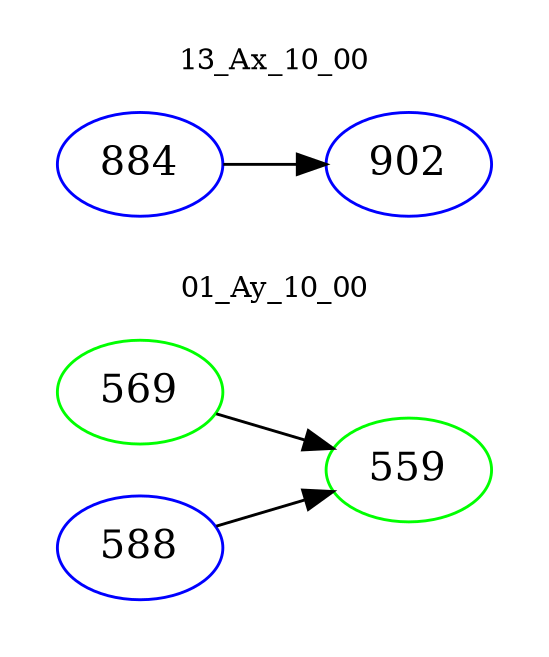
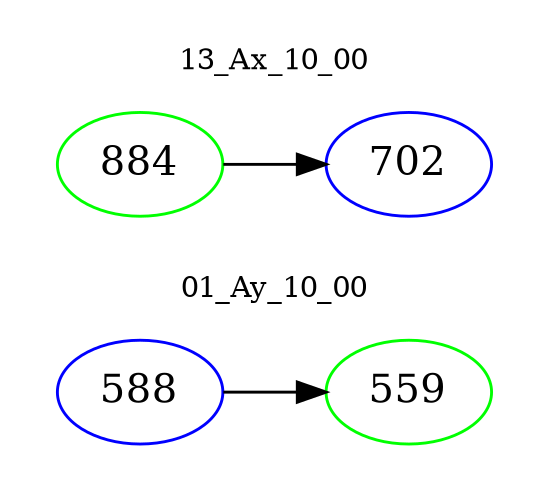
node "884": color blue -> green
node "902": label "902" -> "702"
node "569": removed
